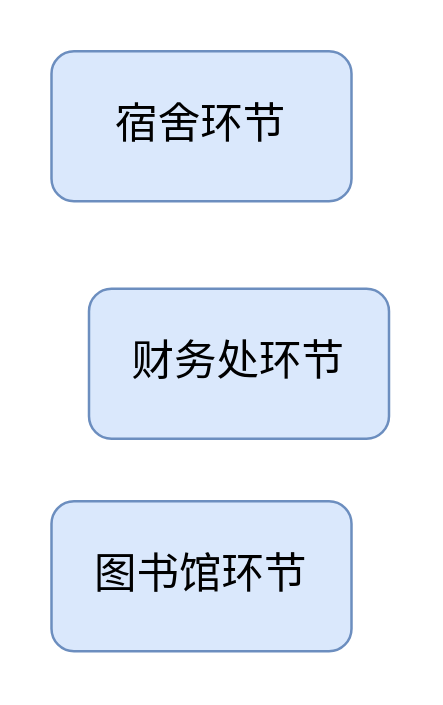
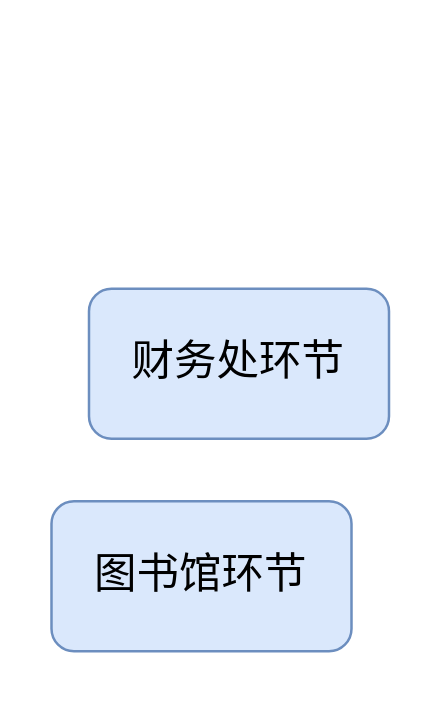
node "宿舍环节": removed
